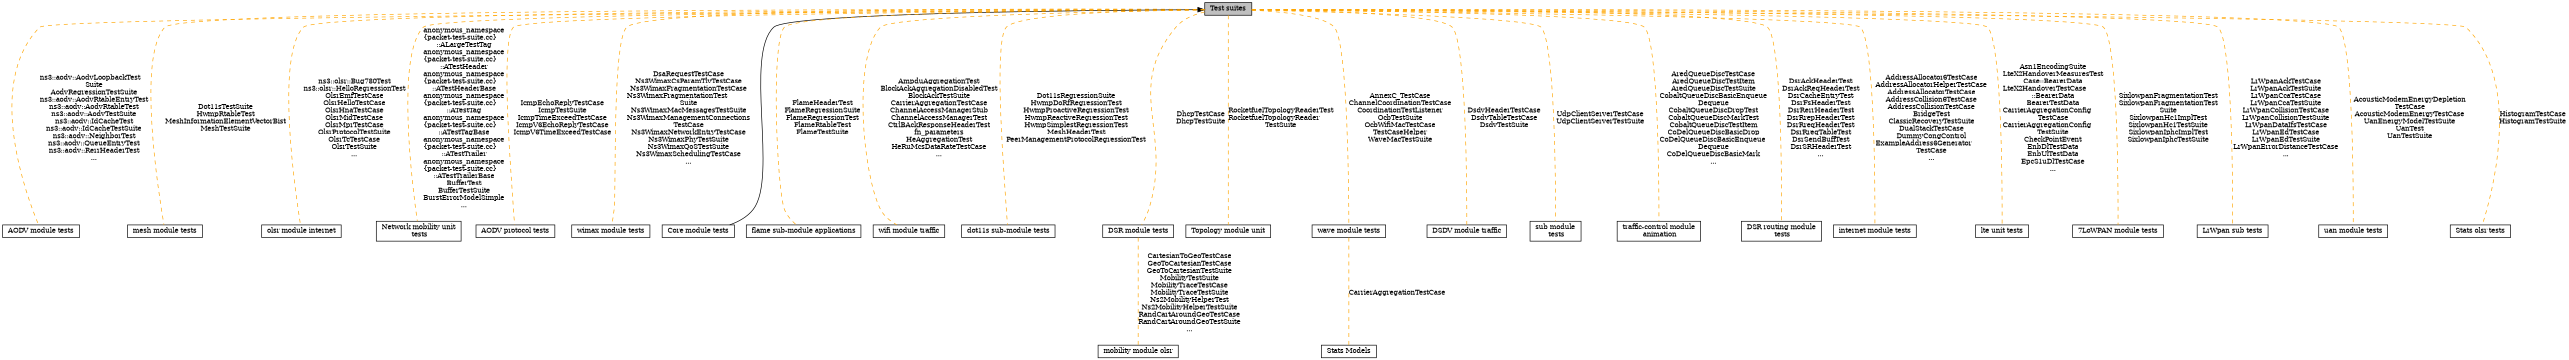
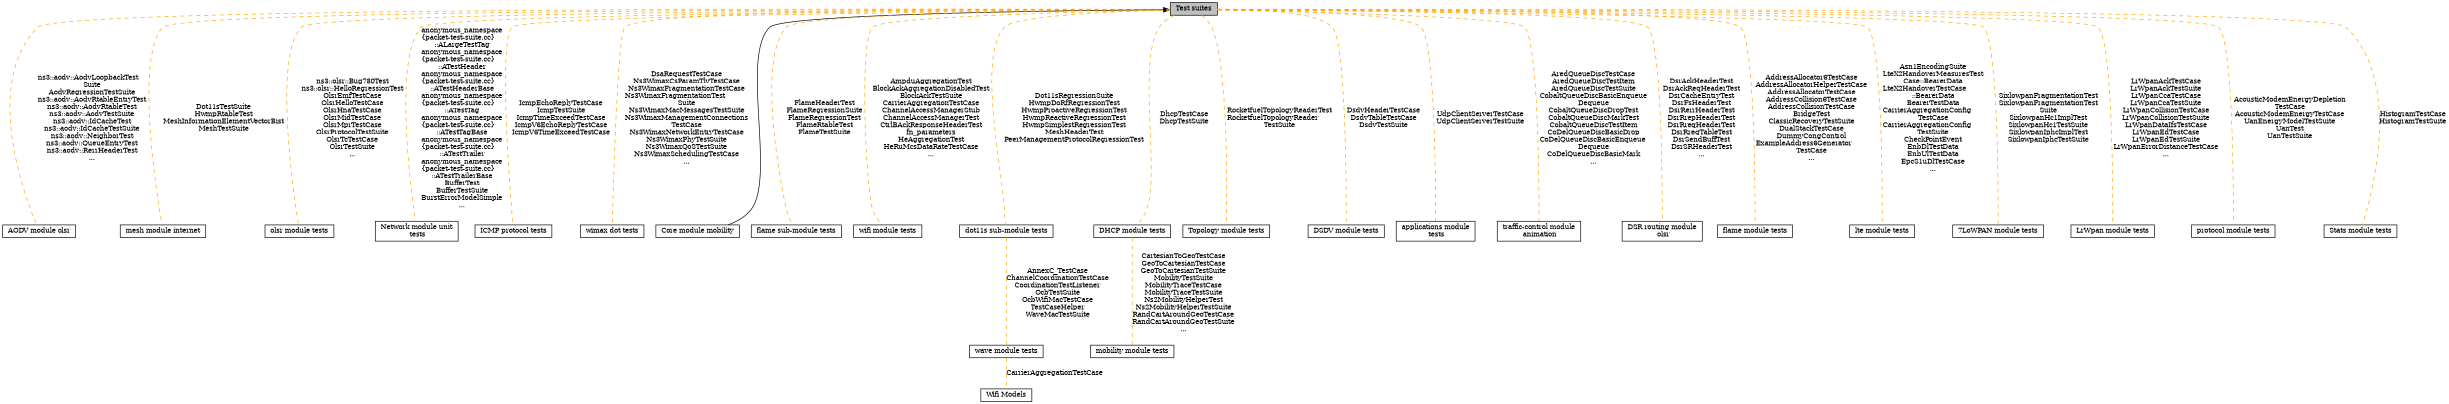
edge "Test suites" -- "wave module tests": now "dot11s sub-module tests" -- "wave module tests"
node "AODV module tests": label "AODV module tests" -> "AODV module olsr"
node "mesh module tests": label "mesh module tests" -> "mesh module internet"
node "olsr module internet": label "olsr module internet" -> "olsr module tests"
node "Network mobility unit tests": label "Network mobility unit tests" -> "Network module unit tests"
node "AODV protocol tests": label "AODV protocol tests" -> "ICMP protocol tests"
node "wimax module tests": label "wimax module tests" -> "wimax dot tests"
node "Core module tests": label "Core module tests" -> "Core module mobility"
node "flame sub-module applications": label "flame sub-module applications" -> "flame sub-module tests"
node "wifi module traffic": label "wifi module traffic" -> "wifi module tests"
node "DSR module tests": label "DSR module tests" -> "DHCP module tests"
node "Topology module unit": label "Topology module unit" -> "Topology module tests"
node "DSDV module traffic": label "DSDV module traffic" -> "DSDV module tests"
node "sub module tests": label "sub module tests" -> "applications module tests"
node "DSR routing module tests": label "DSR routing module tests" -> "DSR routing module olsr"
node "internet module tests": label "internet module tests" -> "flame module tests"
node "lte unit tests": label "lte unit tests" -> "lte module tests"
node "LrWpan sub tests": label "LrWpan sub tests" -> "LrWpan module tests"
node "uan module tests": label "uan module tests" -> "protocol module tests"
node "Stats olsr tests": label "Stats olsr tests" -> "Stats module tests"
node "mobility module olsr": label "mobility module olsr" -> "mobility module tests"
node "Stats Models": label "Stats Models" -> "Wifi Models"
